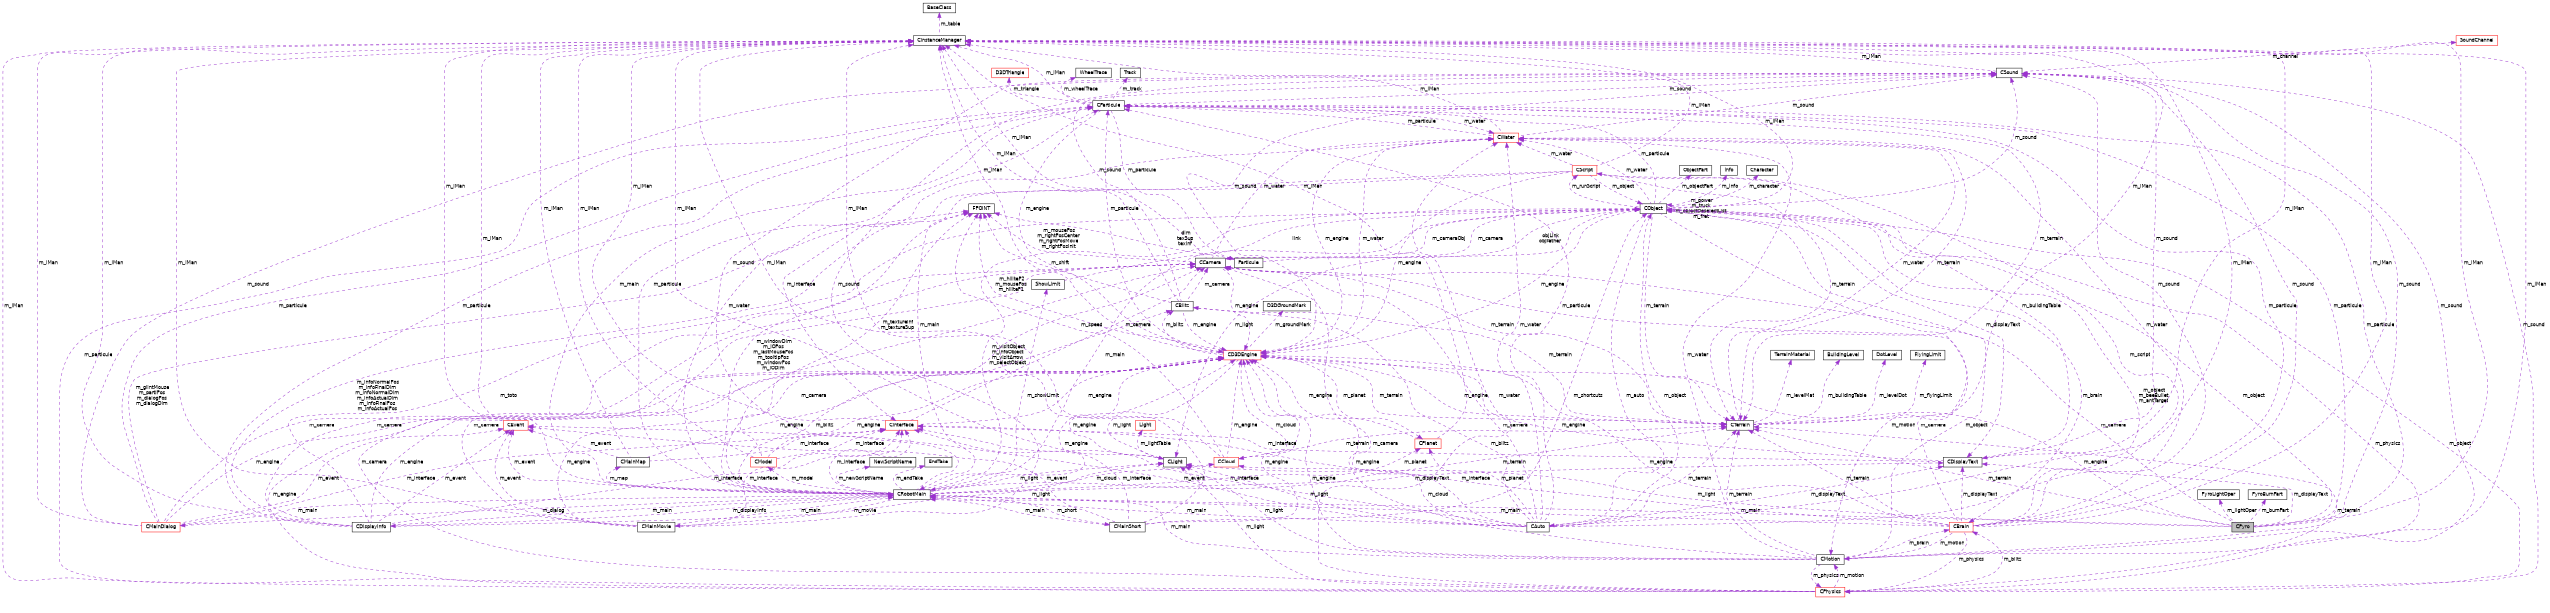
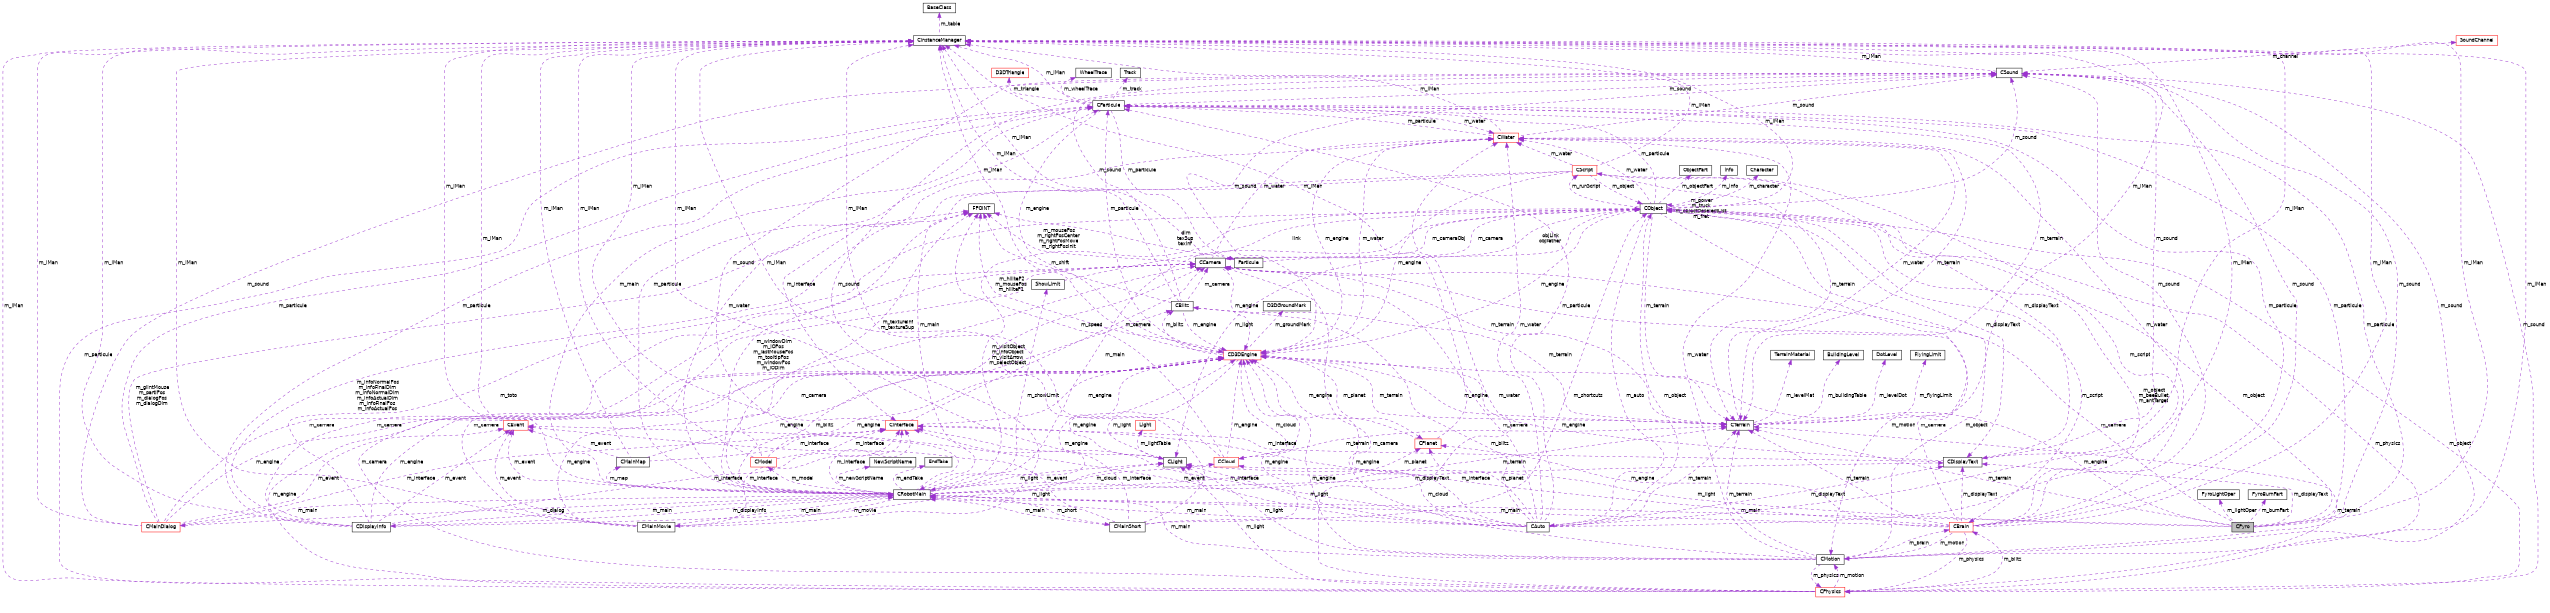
edge "CScript" -> "CDisplayText": label " m_buildingTable" -> " m_displayText"
edge "CObject" -> "CBrain": label " m_brain" -> " m_script"
edge "CBrain" -> "CD3DEngine": now "CBrain" -> "CPlanet"
